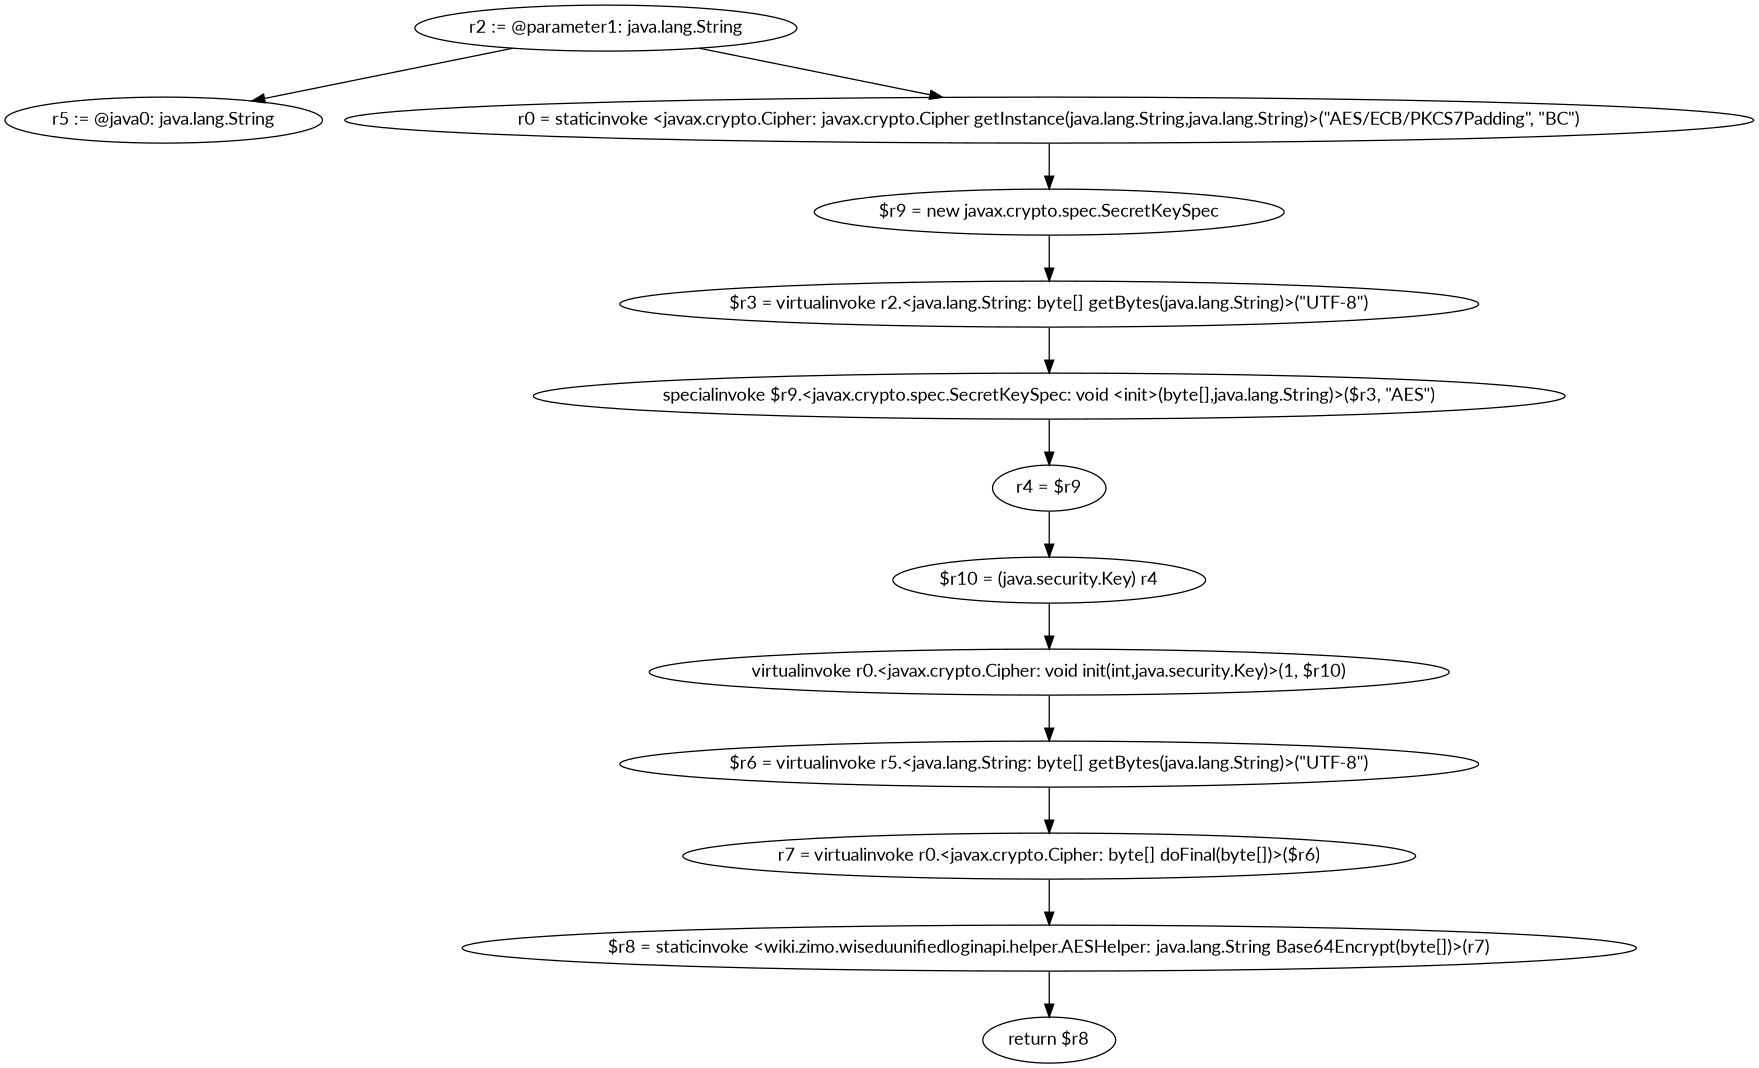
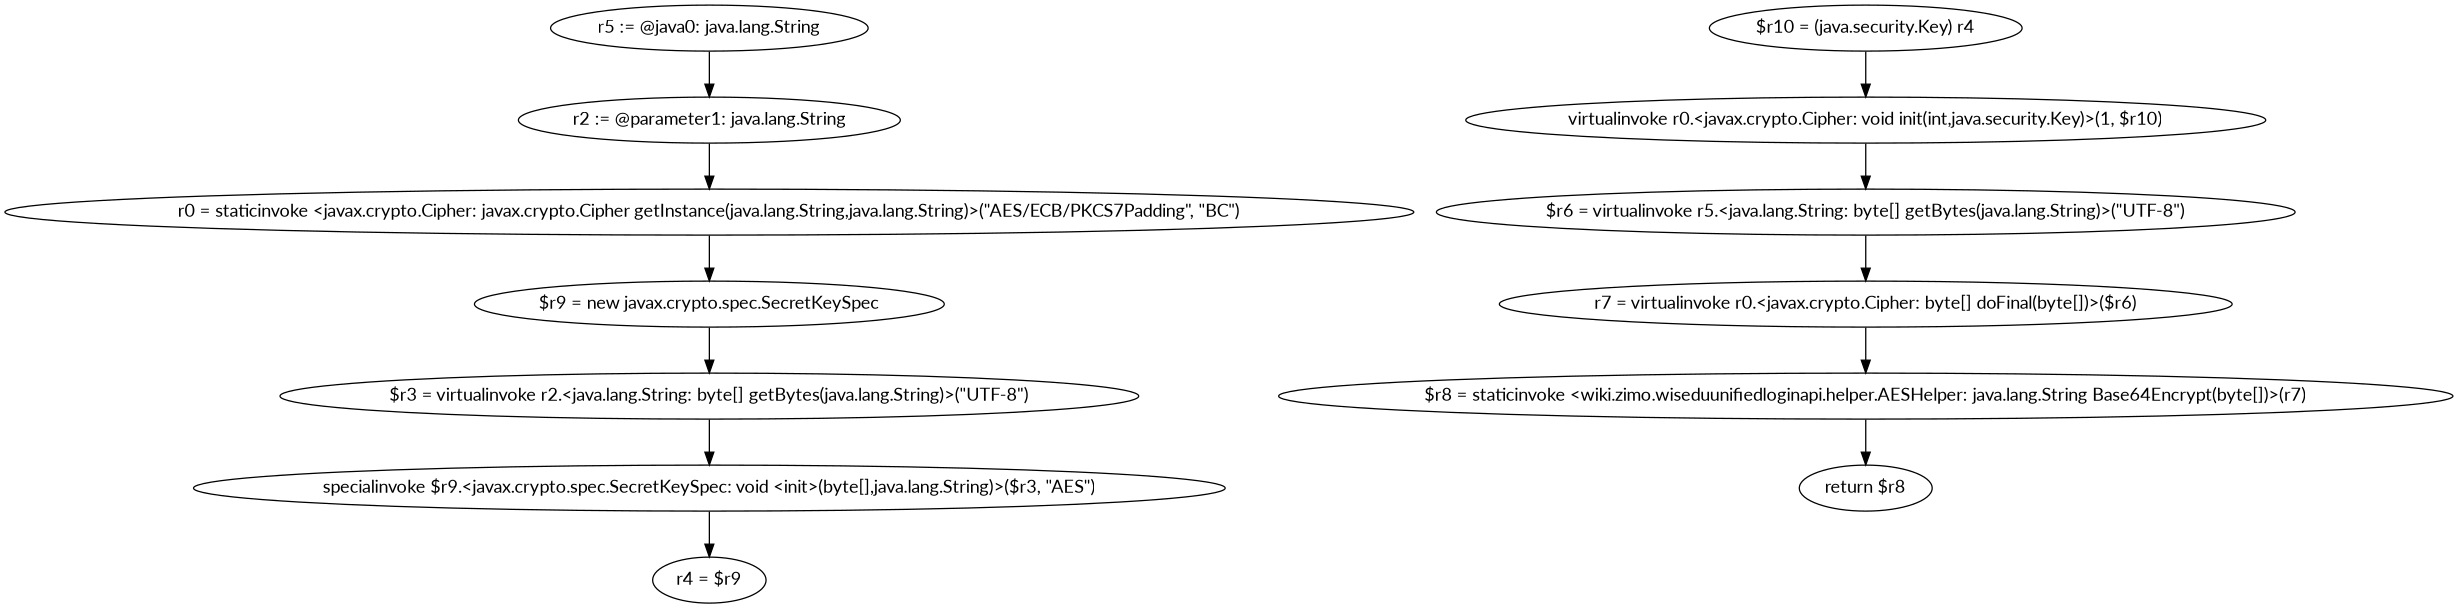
edge "r2 := @parameter1: java.lang.String" -> "r5 := @java0: java.lang.String": reversed
edge "r4 = $r9" -> "$r10 = (java.security.Key) r4": removed
